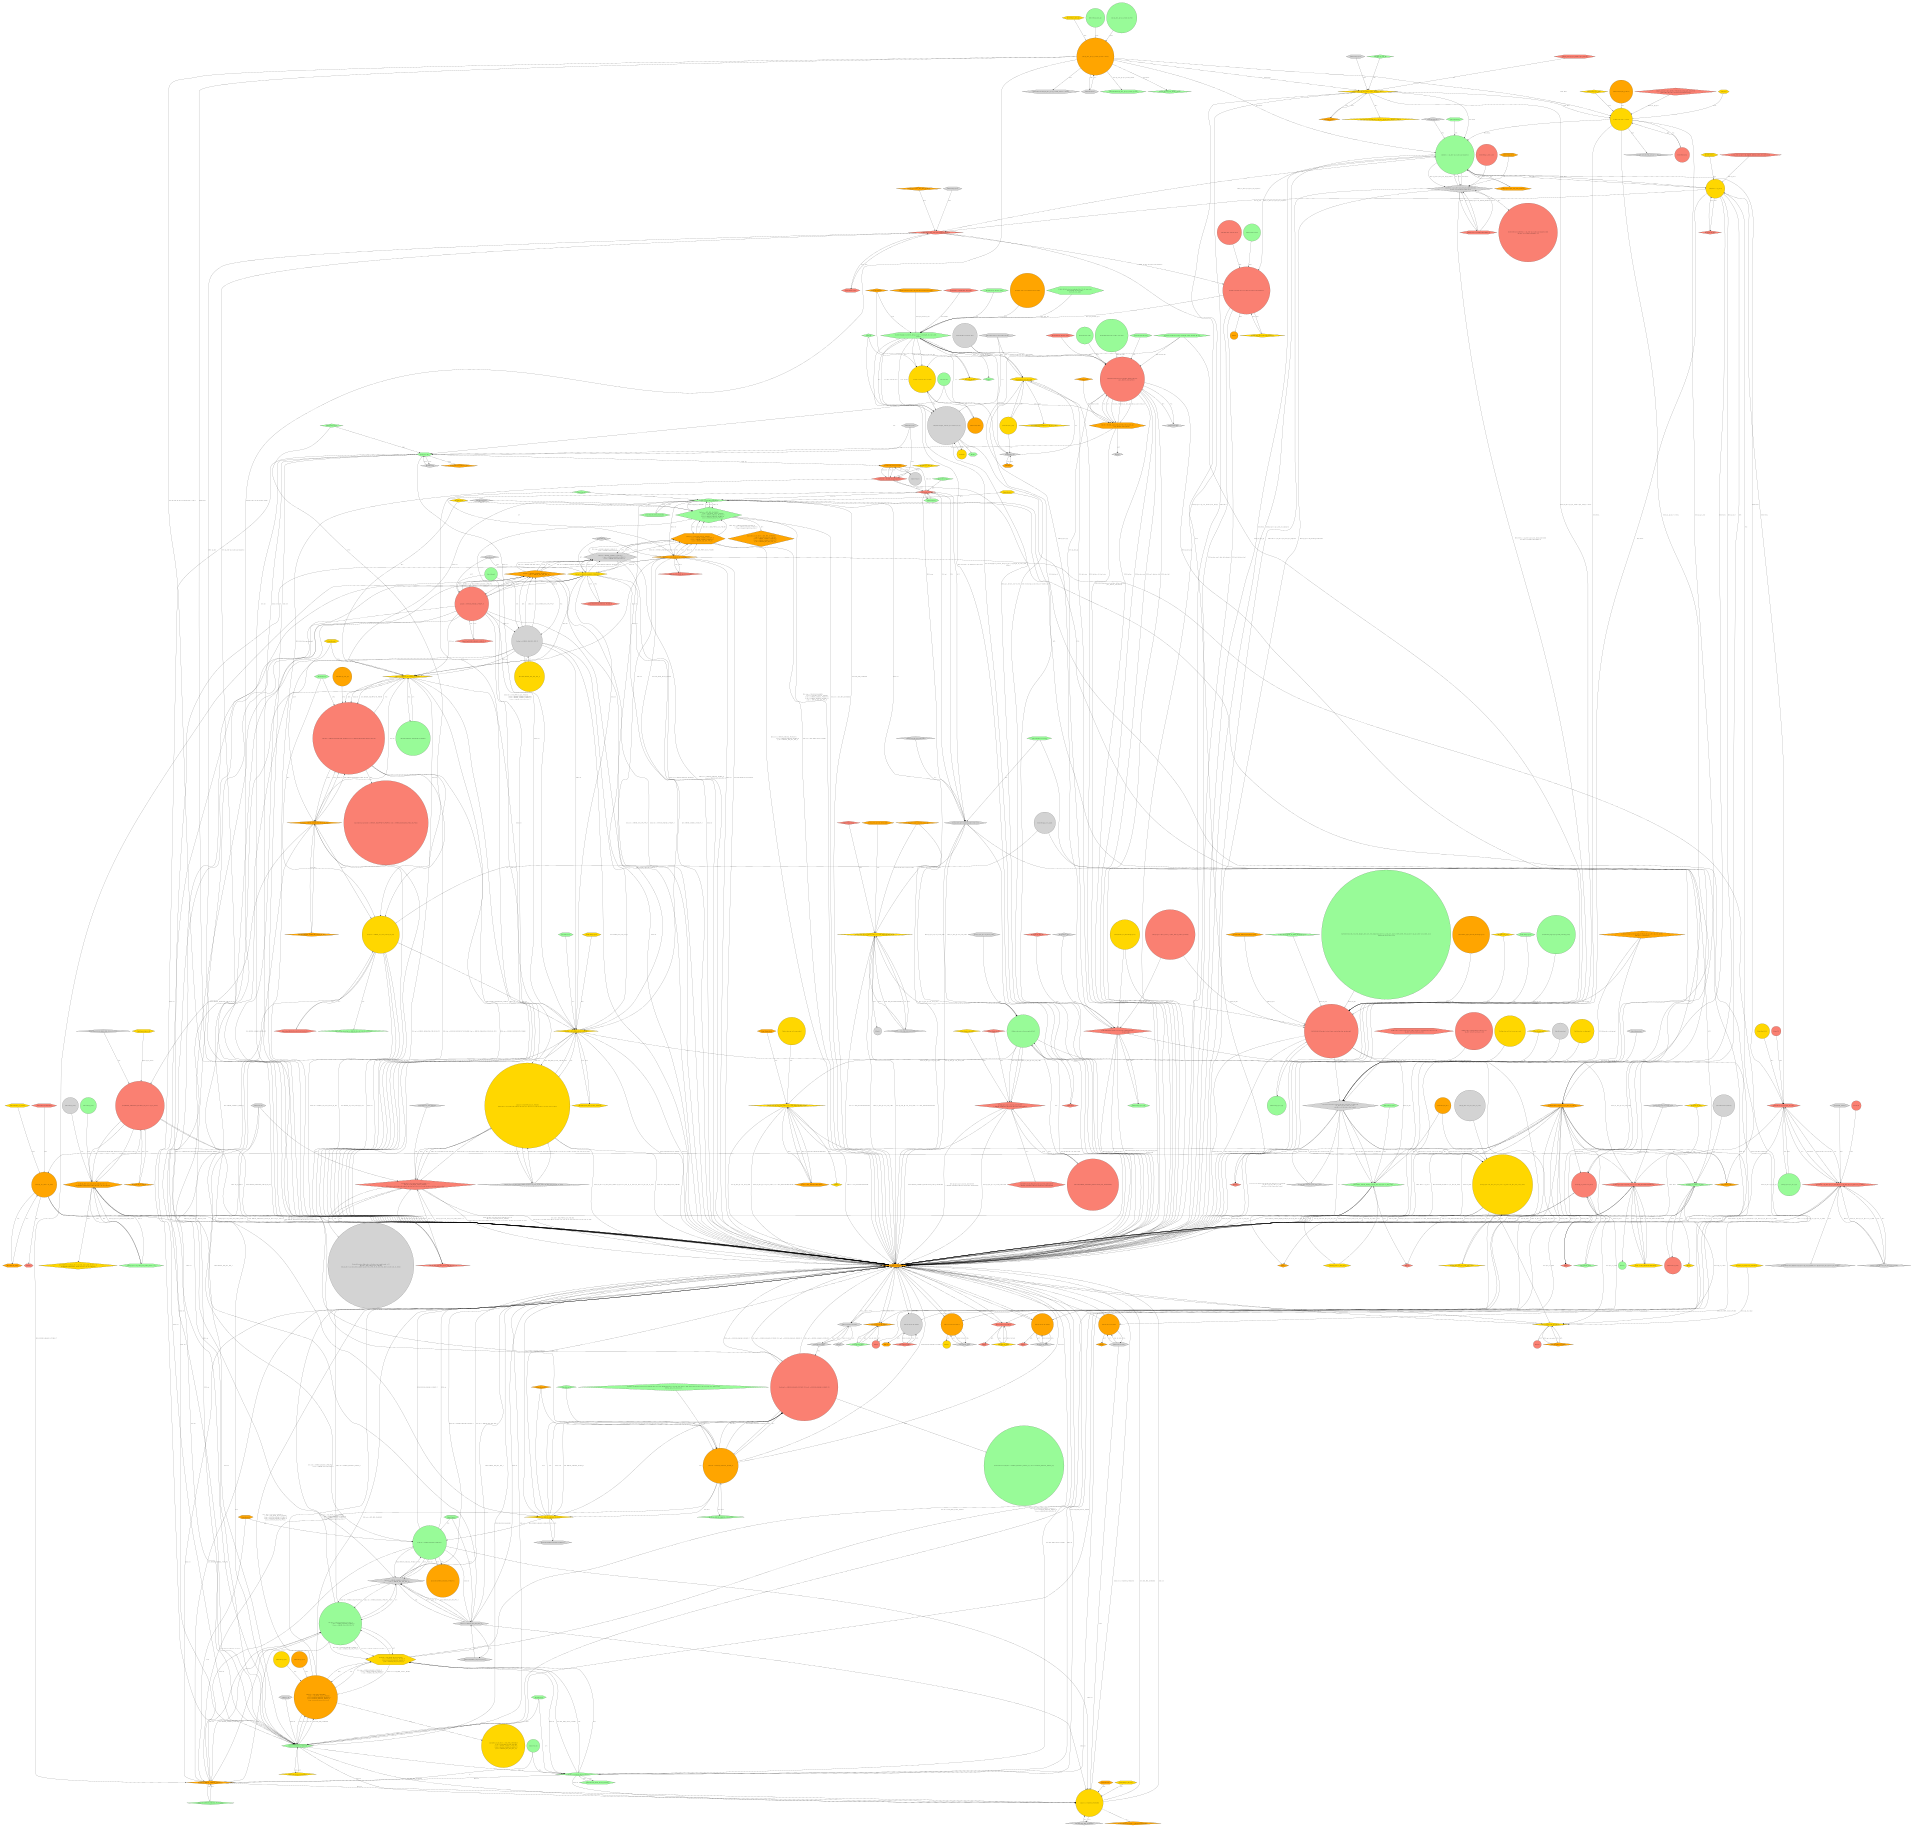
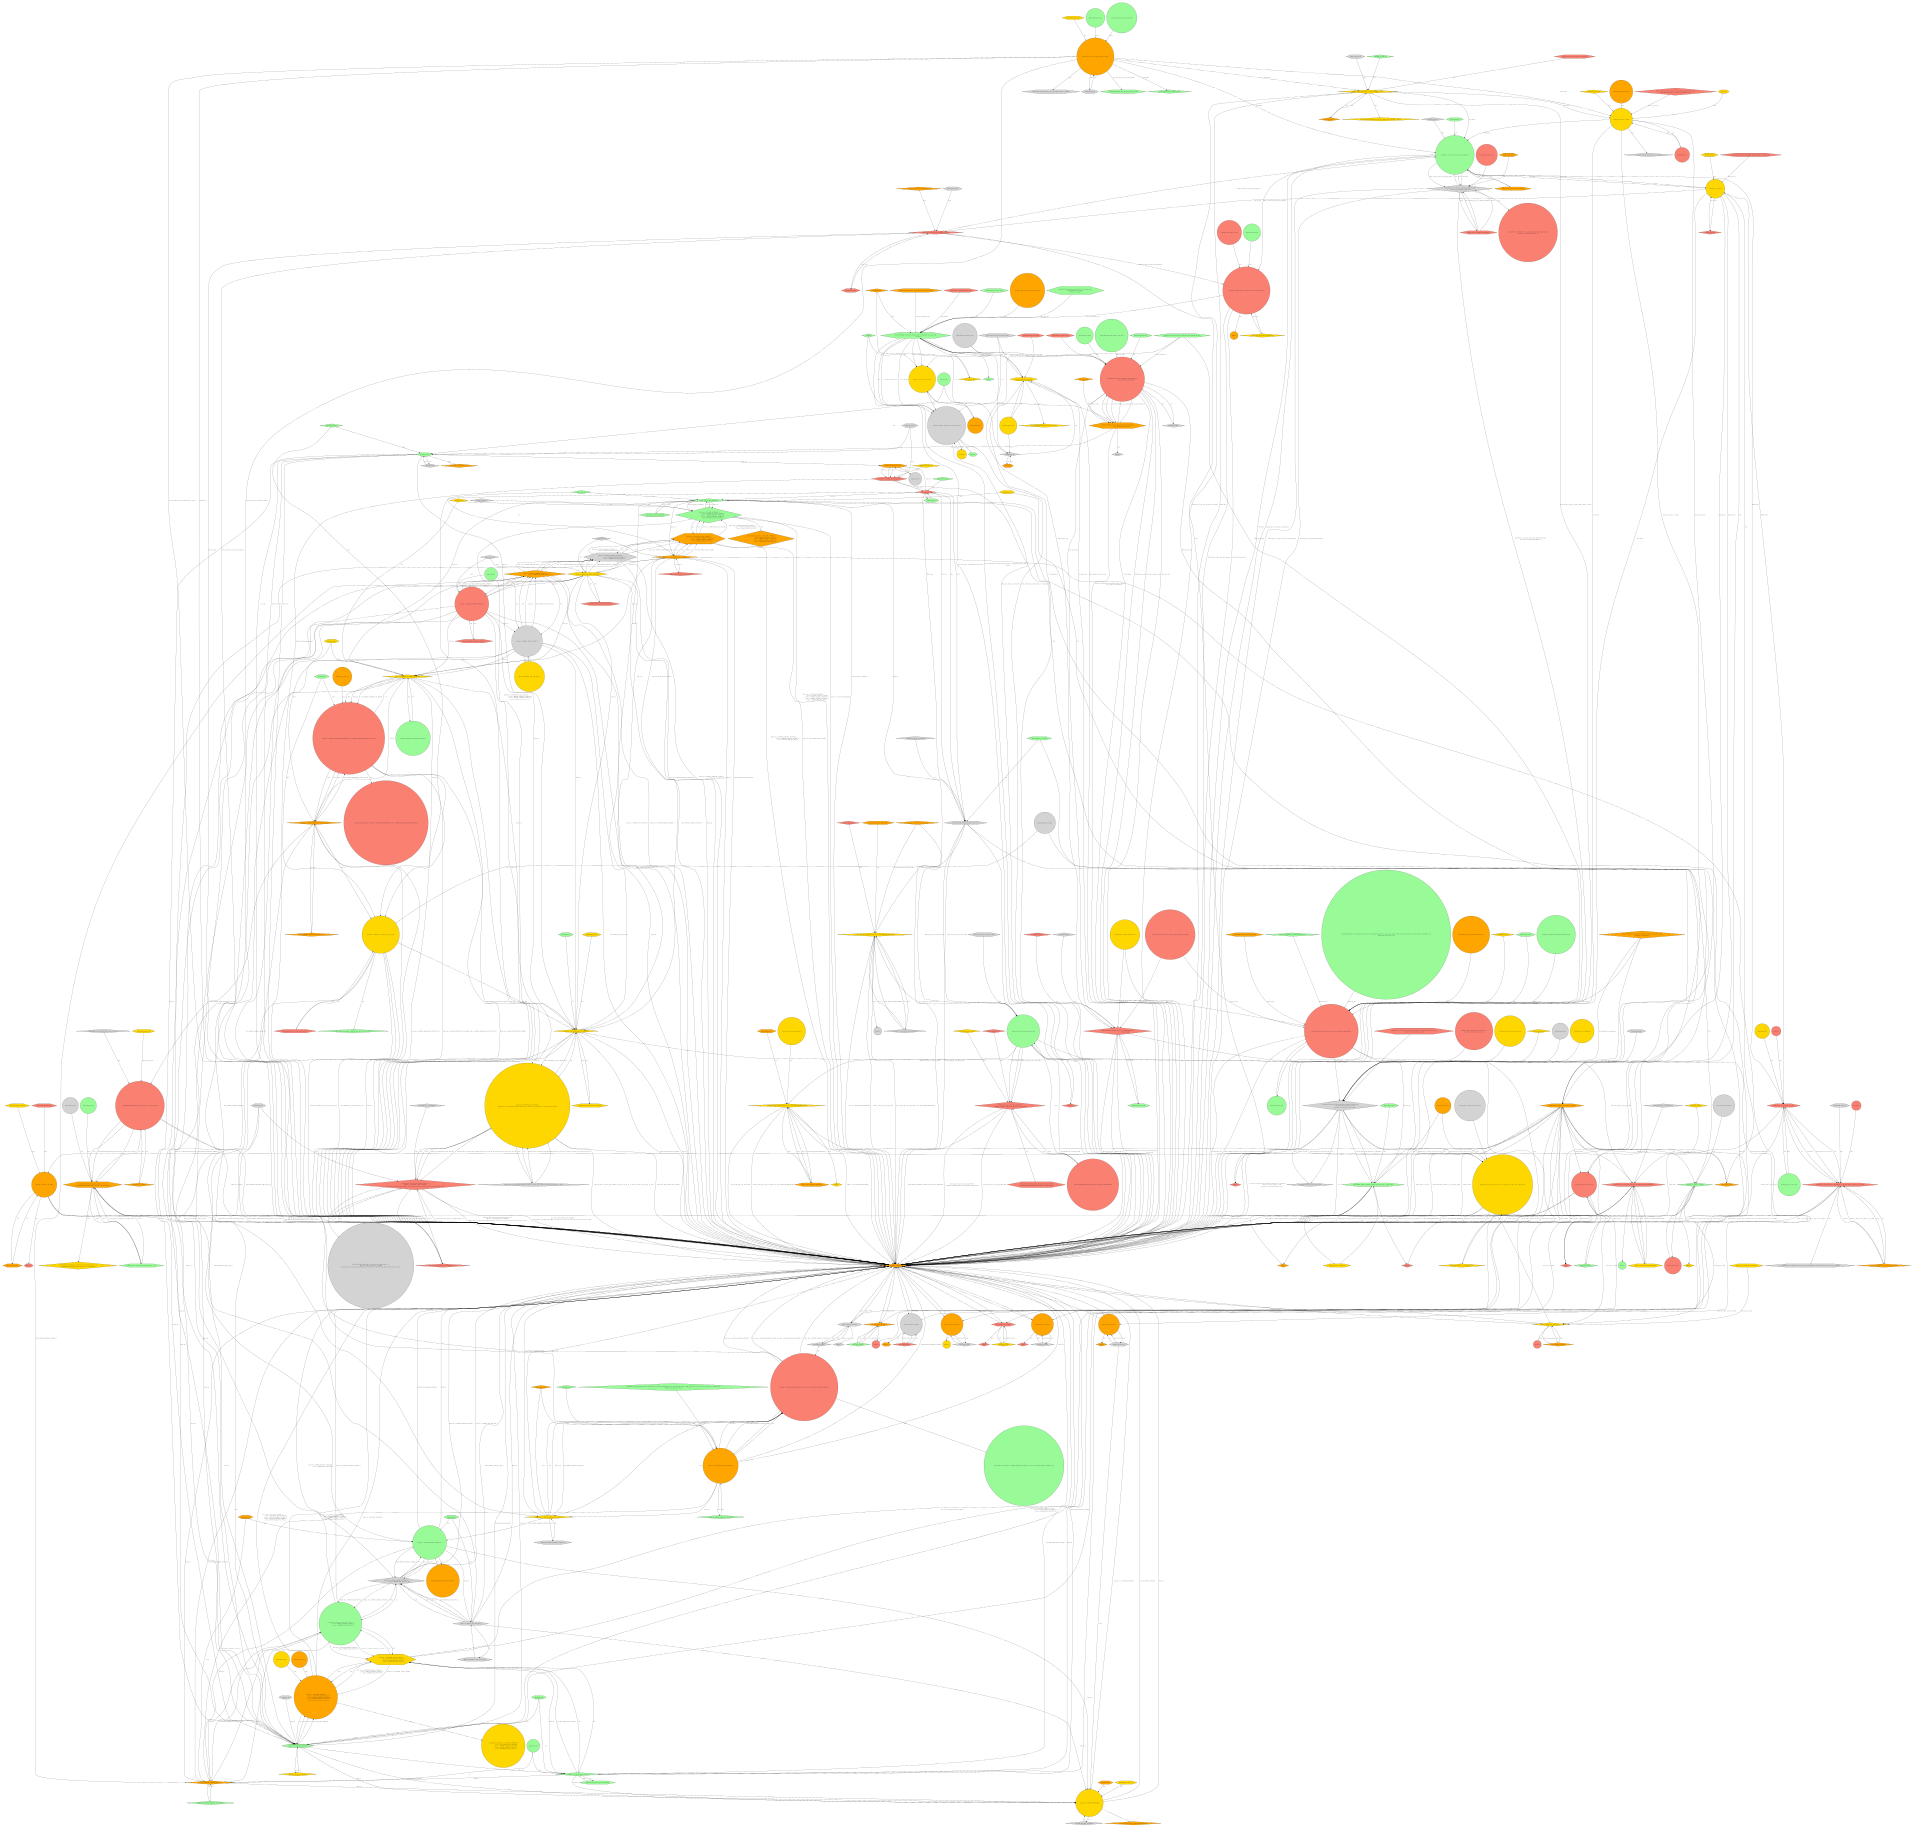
node "(Call,MIN(buflen, buf_size))": added
node "(Call,1 == (ps_dec->ps_cur_sps->u1_is_valid))": fillcolor lightgrey -> orange
